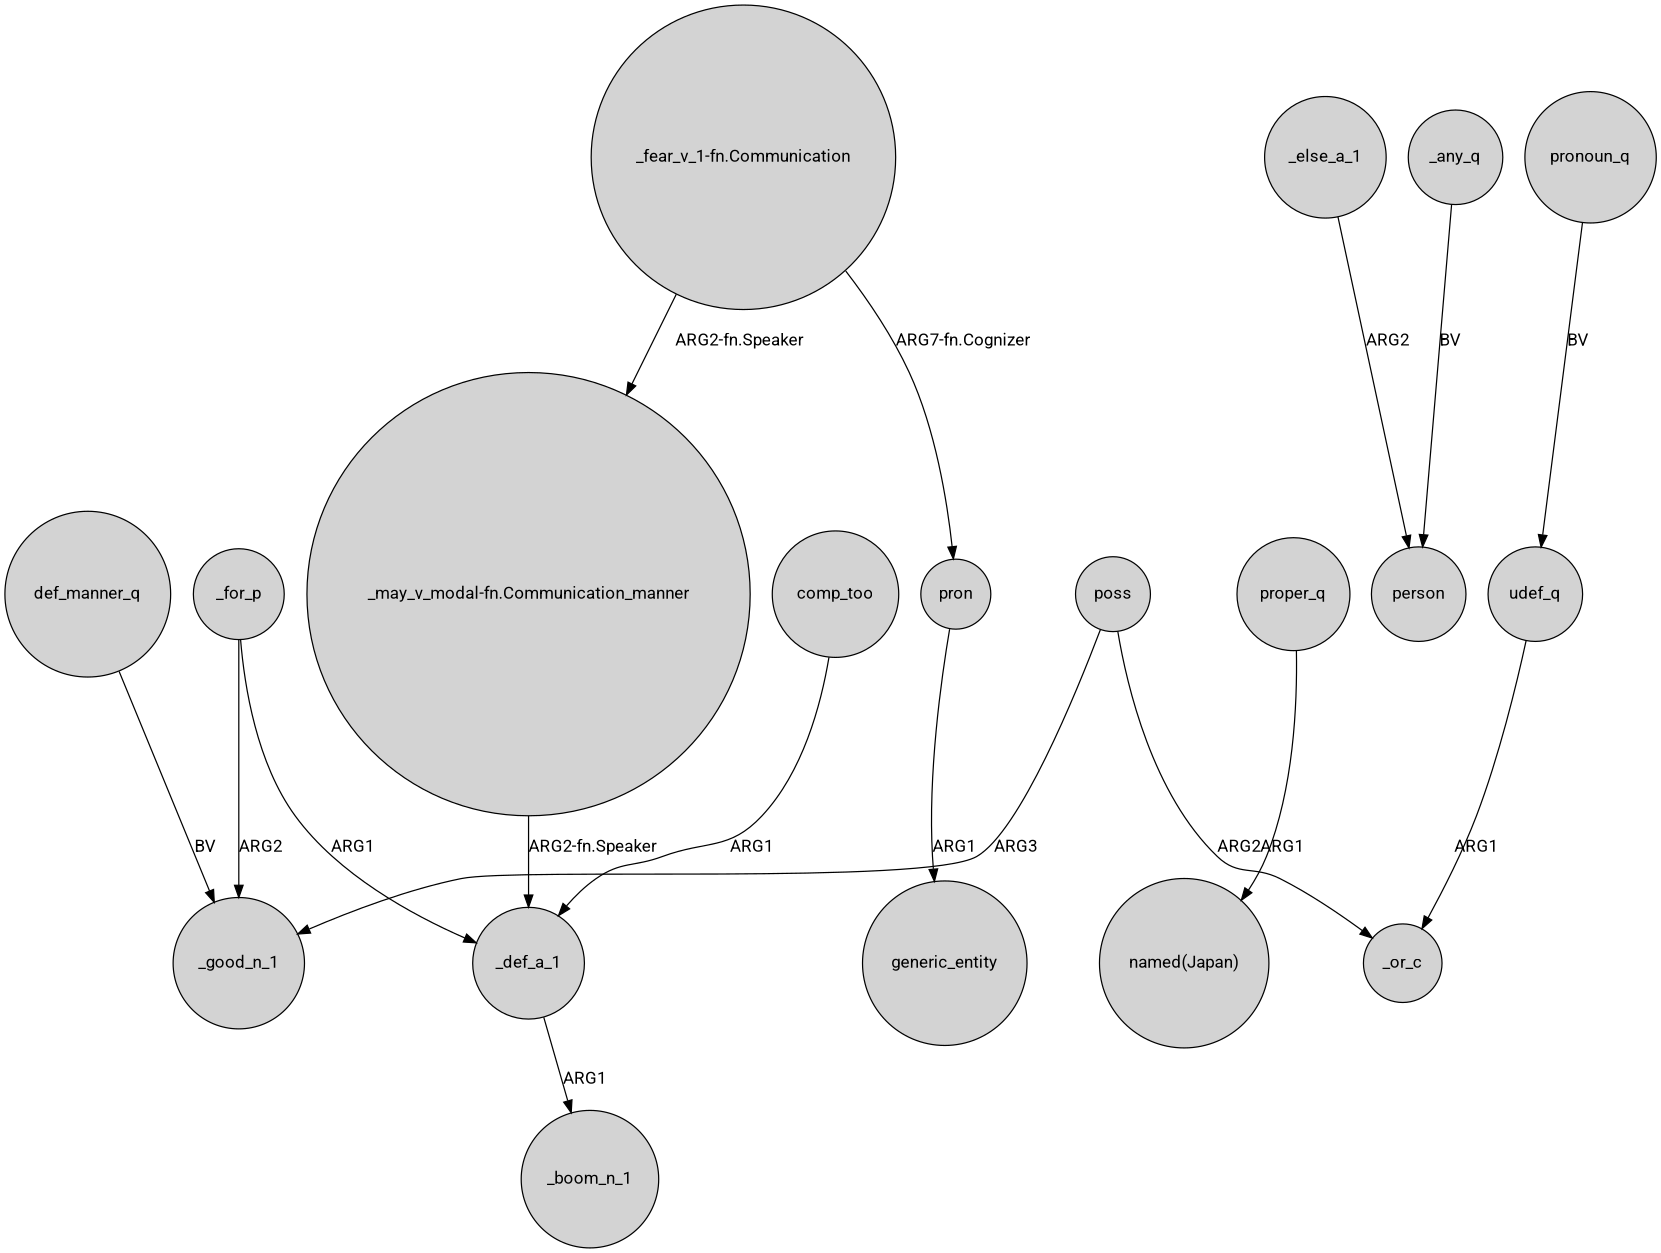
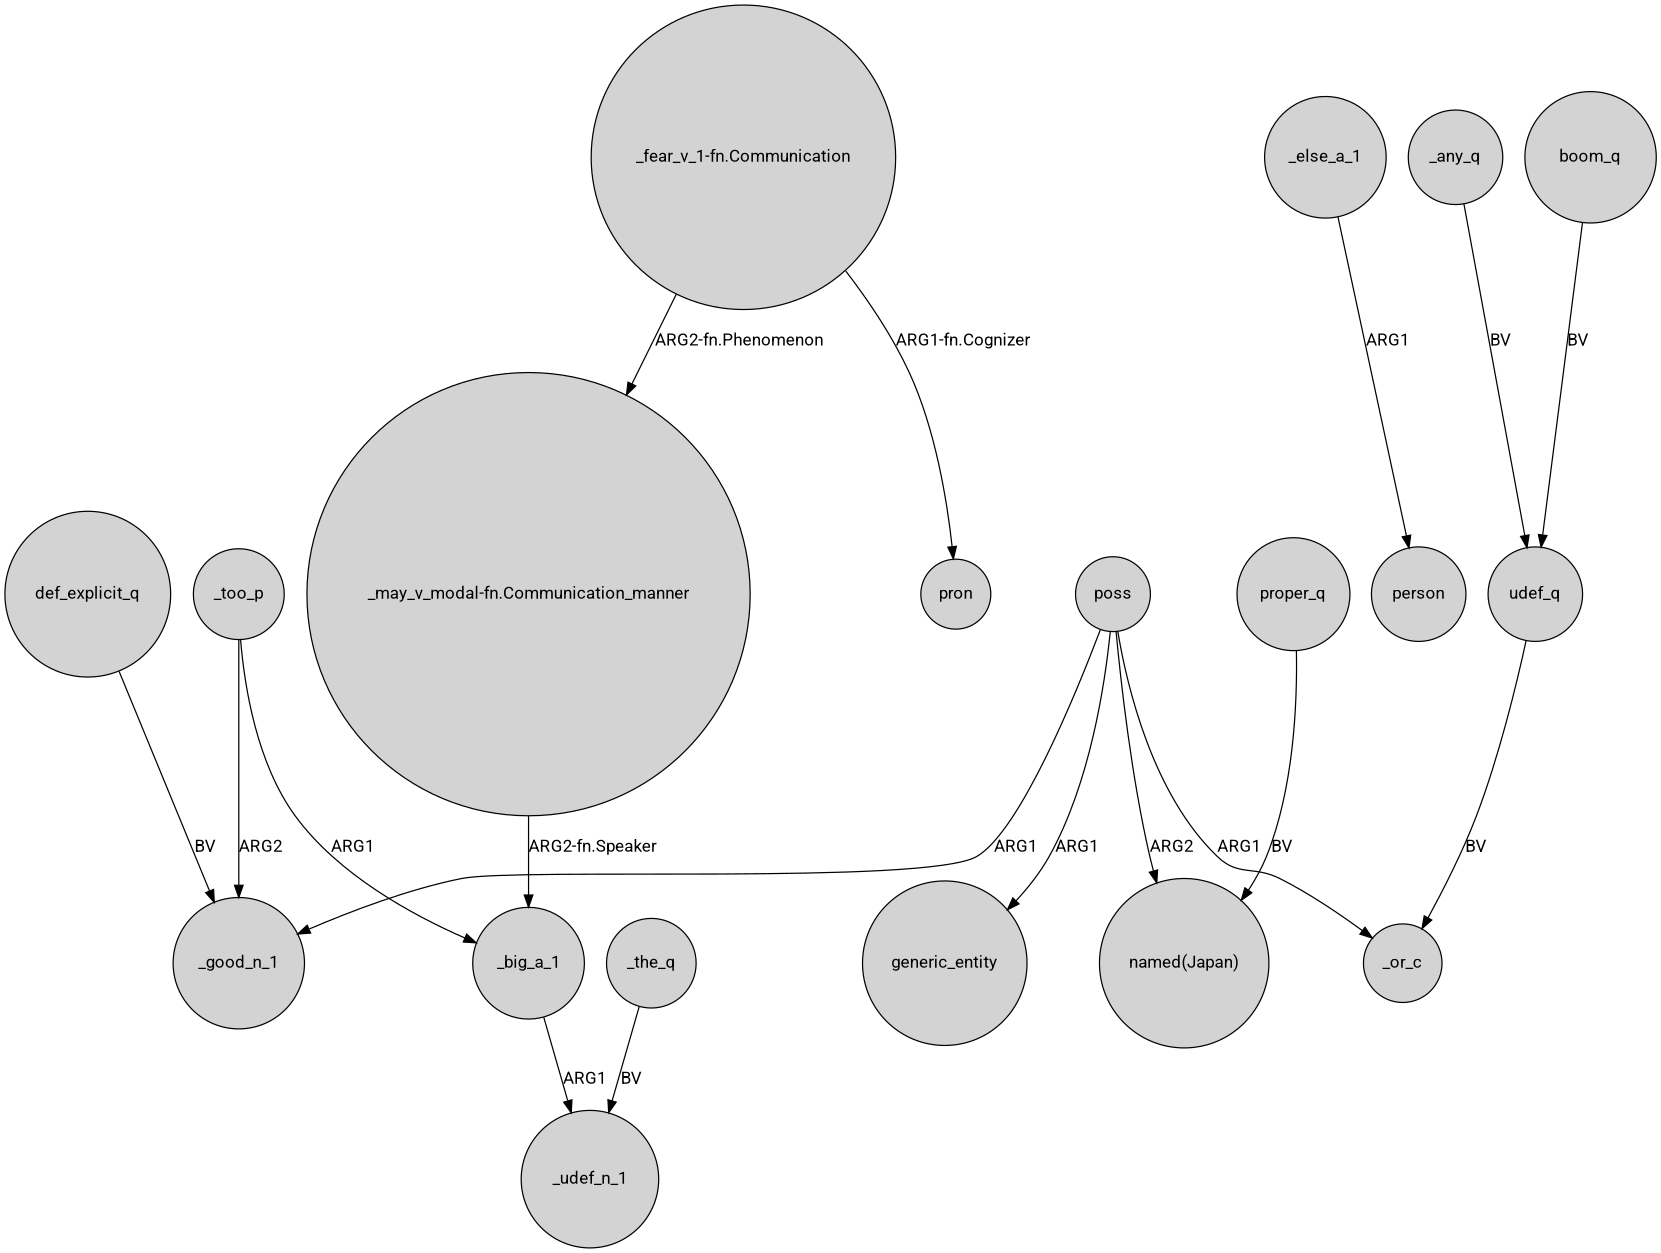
node "pronoun_q": label "pronoun_q" -> "boom_q"
edge "_fear_v_1-fn.Communication" -> "_may_v_modal-fn.Communication_manner": label "ARG2-fn.Speaker" -> "ARG2-fn.Phenomenon"
edge "_fear_v_1-fn.Communication" -> "pron": label "ARG7-fn.Cognizer" -> "ARG1-fn.Cognizer"
edge "_else_a_1" -> "person": label "ARG2" -> "ARG1"
edge "_any_q" -> "person": now "_any_q" -> "udef_q"
node "def_manner_q": label "def_manner_q" -> "def_explicit_q"
node "_for_p": label "_for_p" -> "_too_p"
node "comp_too": removed
edge "pron" -> "generic_entity": now "poss" -> "generic_entity"
edge "poss" -> "named(Japan)": added, label "ARG2"
edge "poss" -> "_good_n_1": label "ARG3" -> "ARG1"
edge "poss" -> "_or_c": label "ARG2" -> "ARG1"
edge "proper_q" -> "named(Japan)": label "ARG1" -> "BV"
edge "udef_q" -> "_or_c": label "ARG1" -> "BV"
node "_def_a_1": label "_def_a_1" -> "_big_a_1"
node "_the_q": added
node "_boom_n_1": label "_boom_n_1" -> "_udef_n_1"
